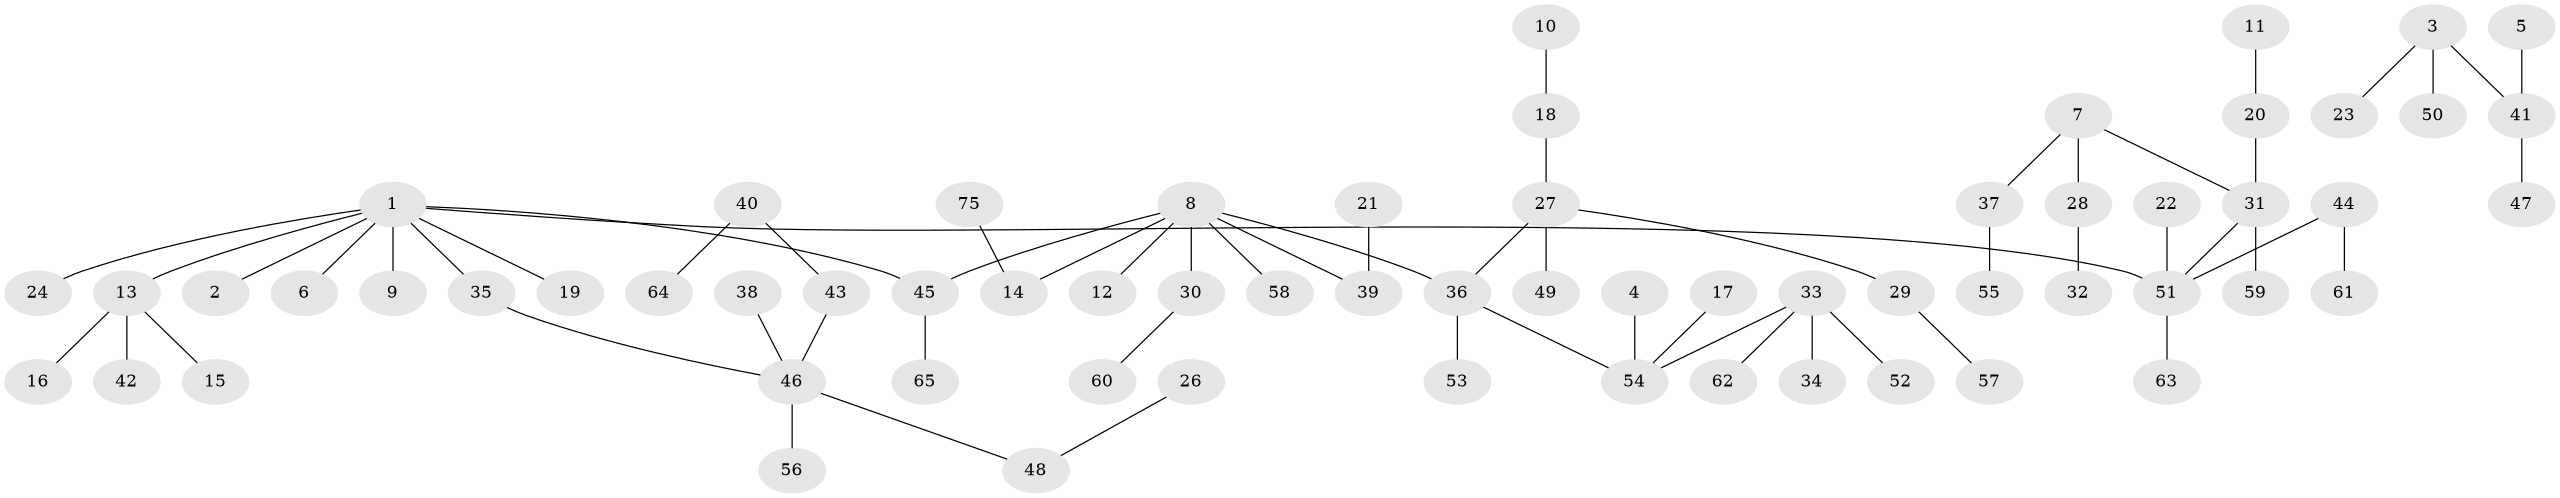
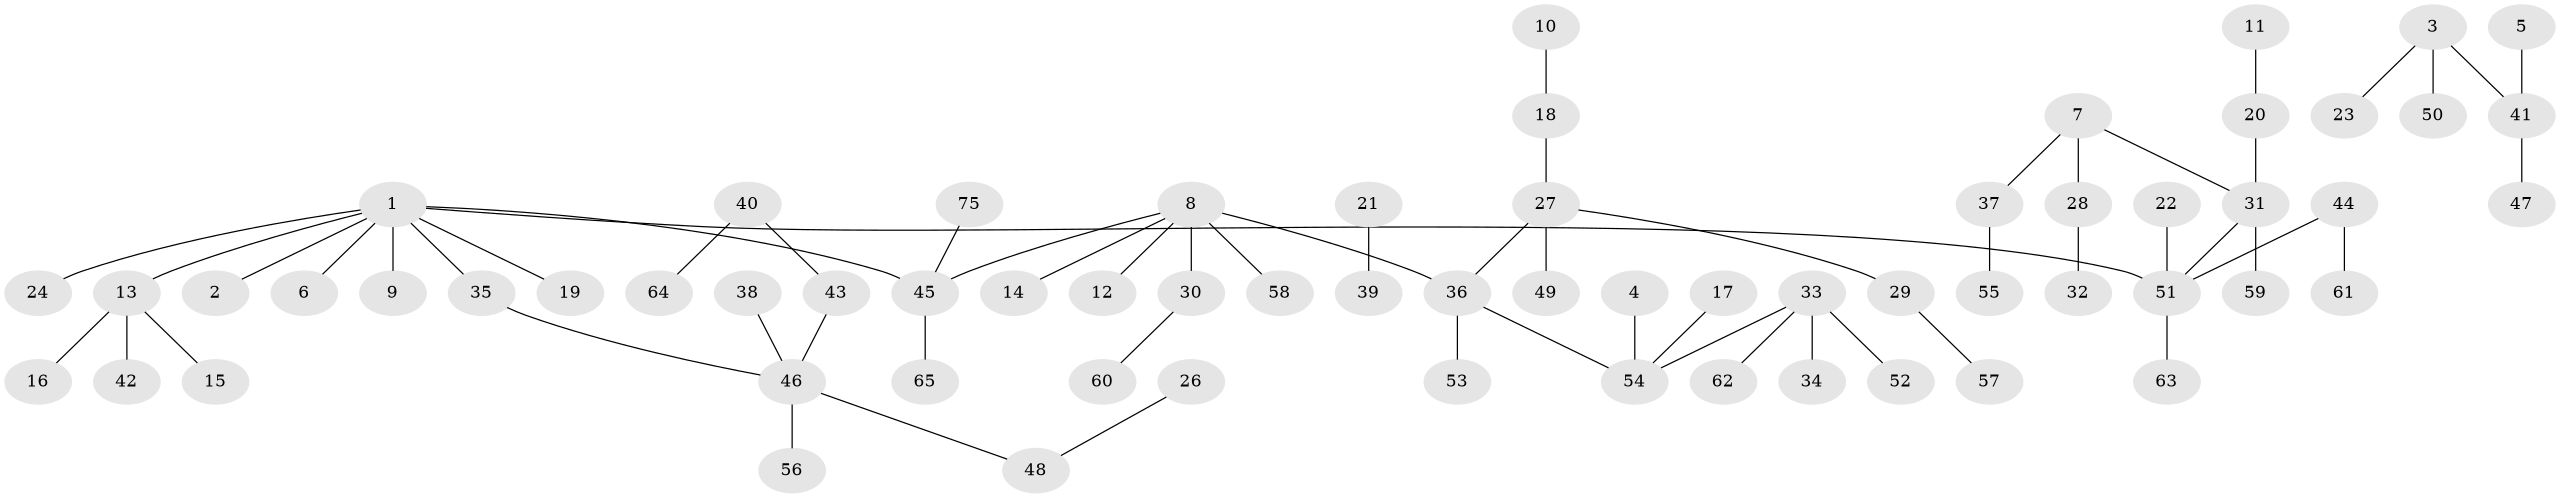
edge "75" -- "14": now "75" -- "45"
edge "8" -- "39": removed
